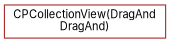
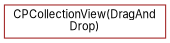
node "CPCollectionView(DragAnd DragAnd)": label "CPCollectionView(DragAnd DragAnd)" -> "CPCollectionView(DragAnd Drop)"
